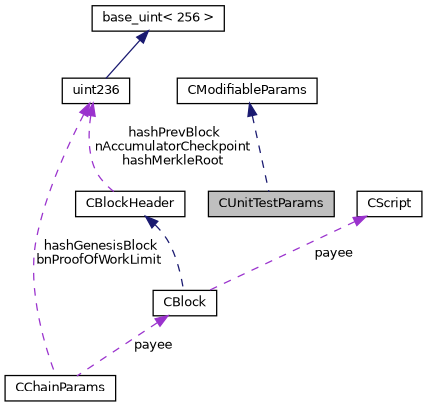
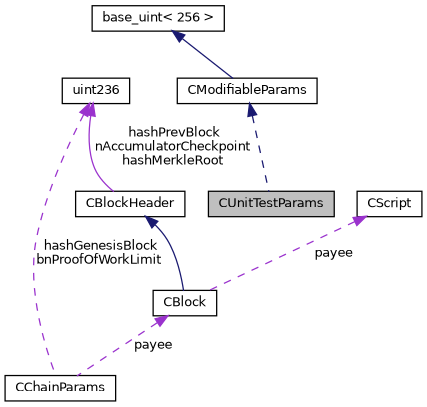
edge "uint236" -> "base_uint< 256 >": now "CModifiableParams" -> "base_uint< 256 >"
edge "CBlockHeader" -> "uint236": style dashed -> solid
edge "CBlock" -> "CBlockHeader": style dashed -> solid
